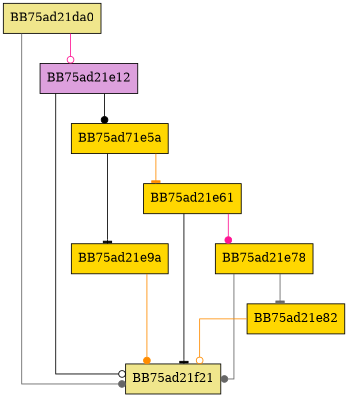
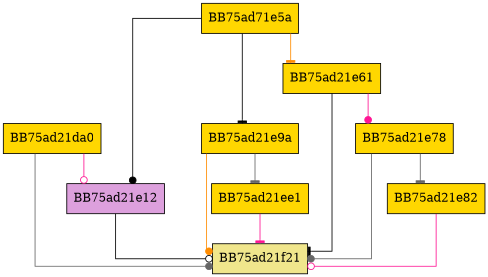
node "BB75ad21da0": fillcolor khaki -> gold
edge "BB75ad21e12" -> "BB75ad71e5a": reversed
node "BB75ad21ee1": added
edge "BB75ad21e82" -> "BB75ad21f21": color darkorange -> deeppink
